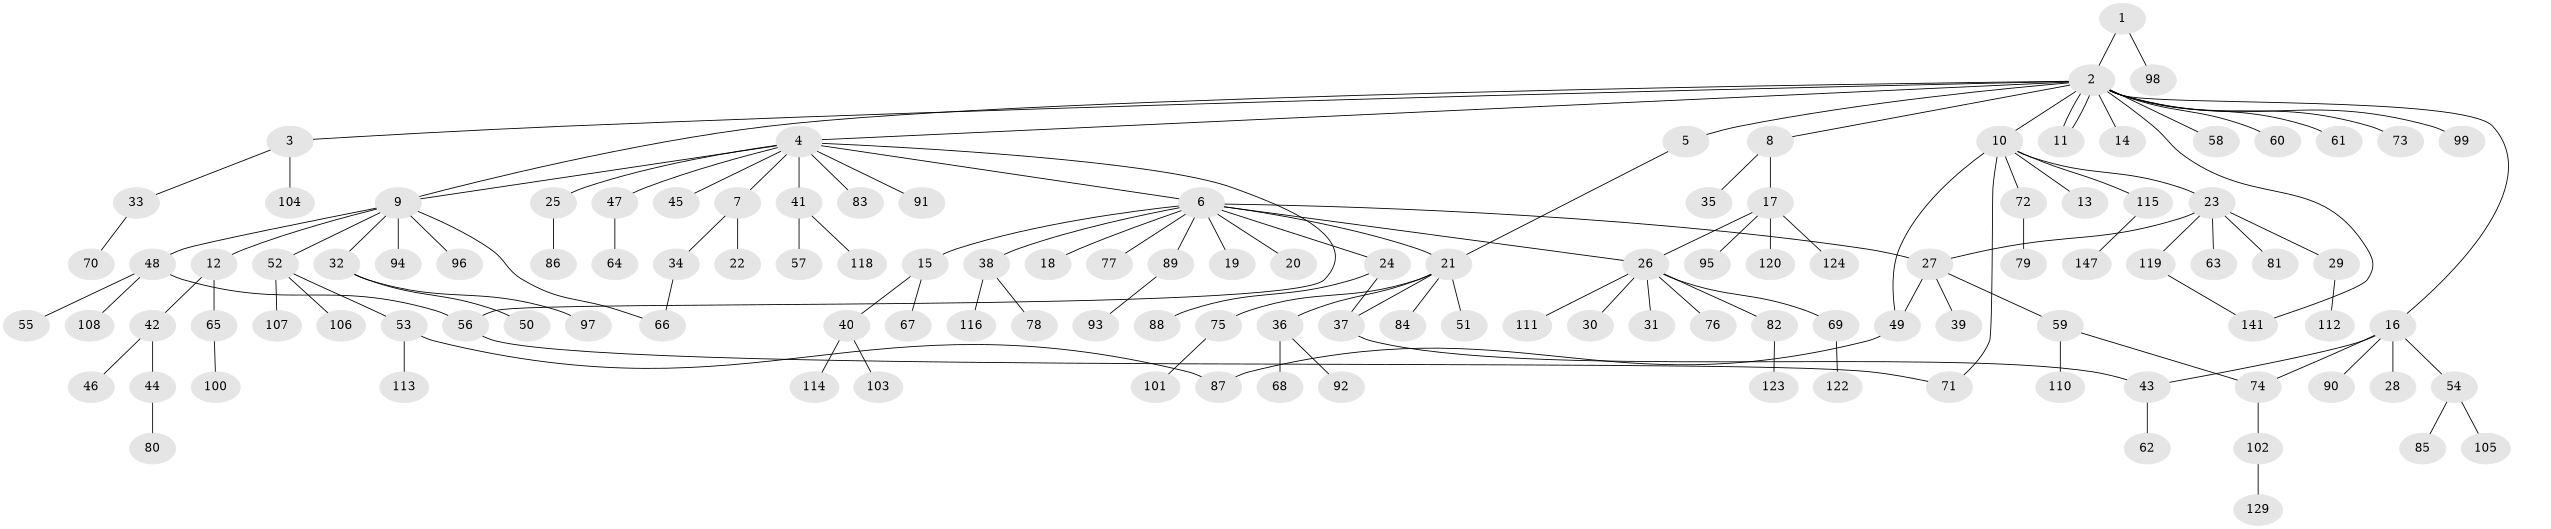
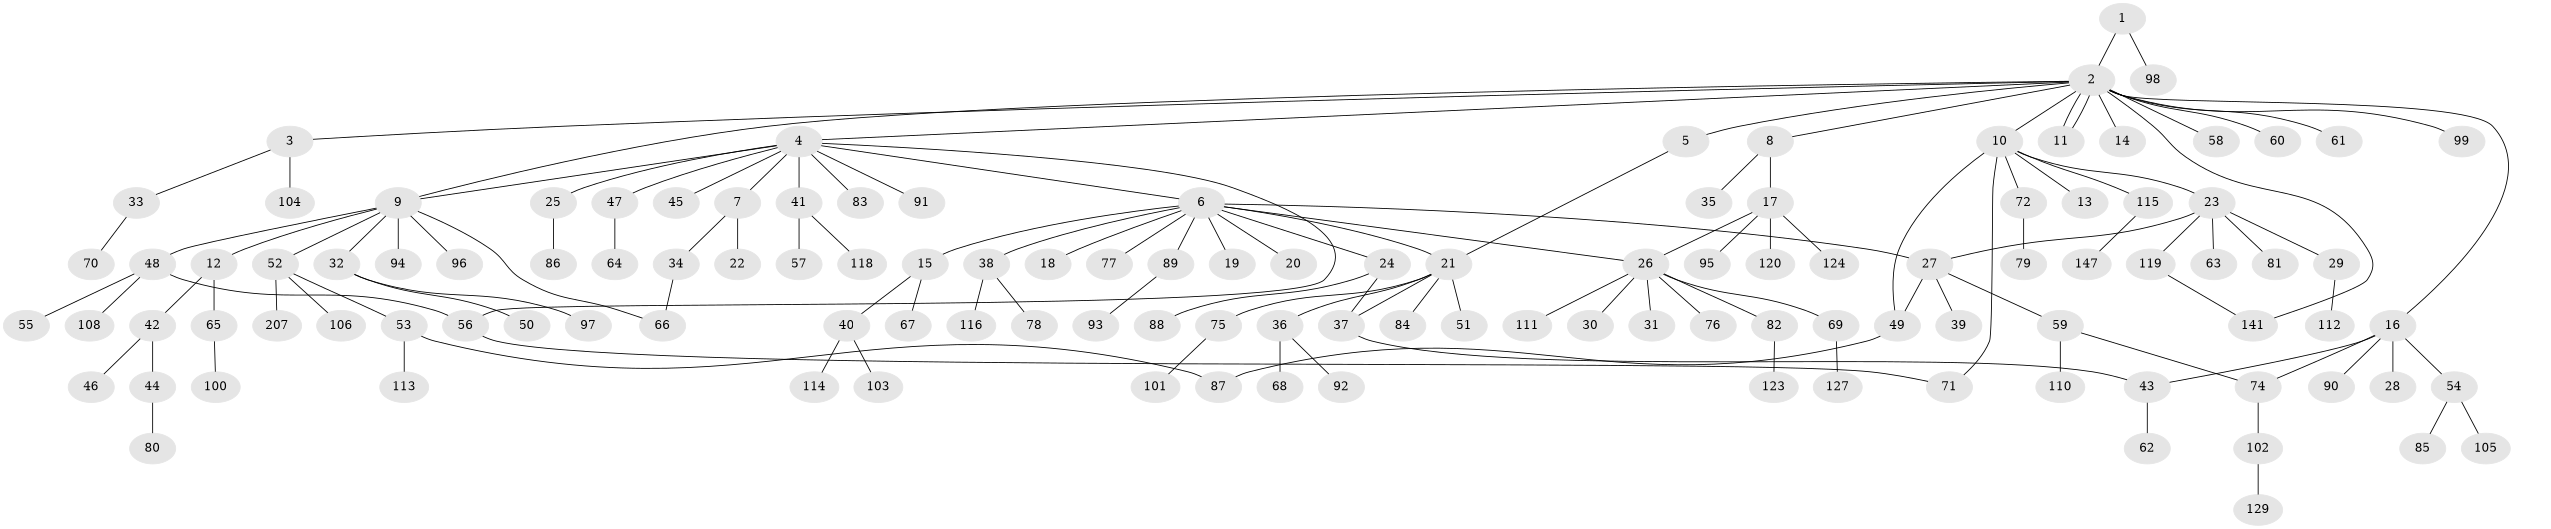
node "73": removed
node "107": label "107" -> "207"
node "122": label "122" -> "127"
